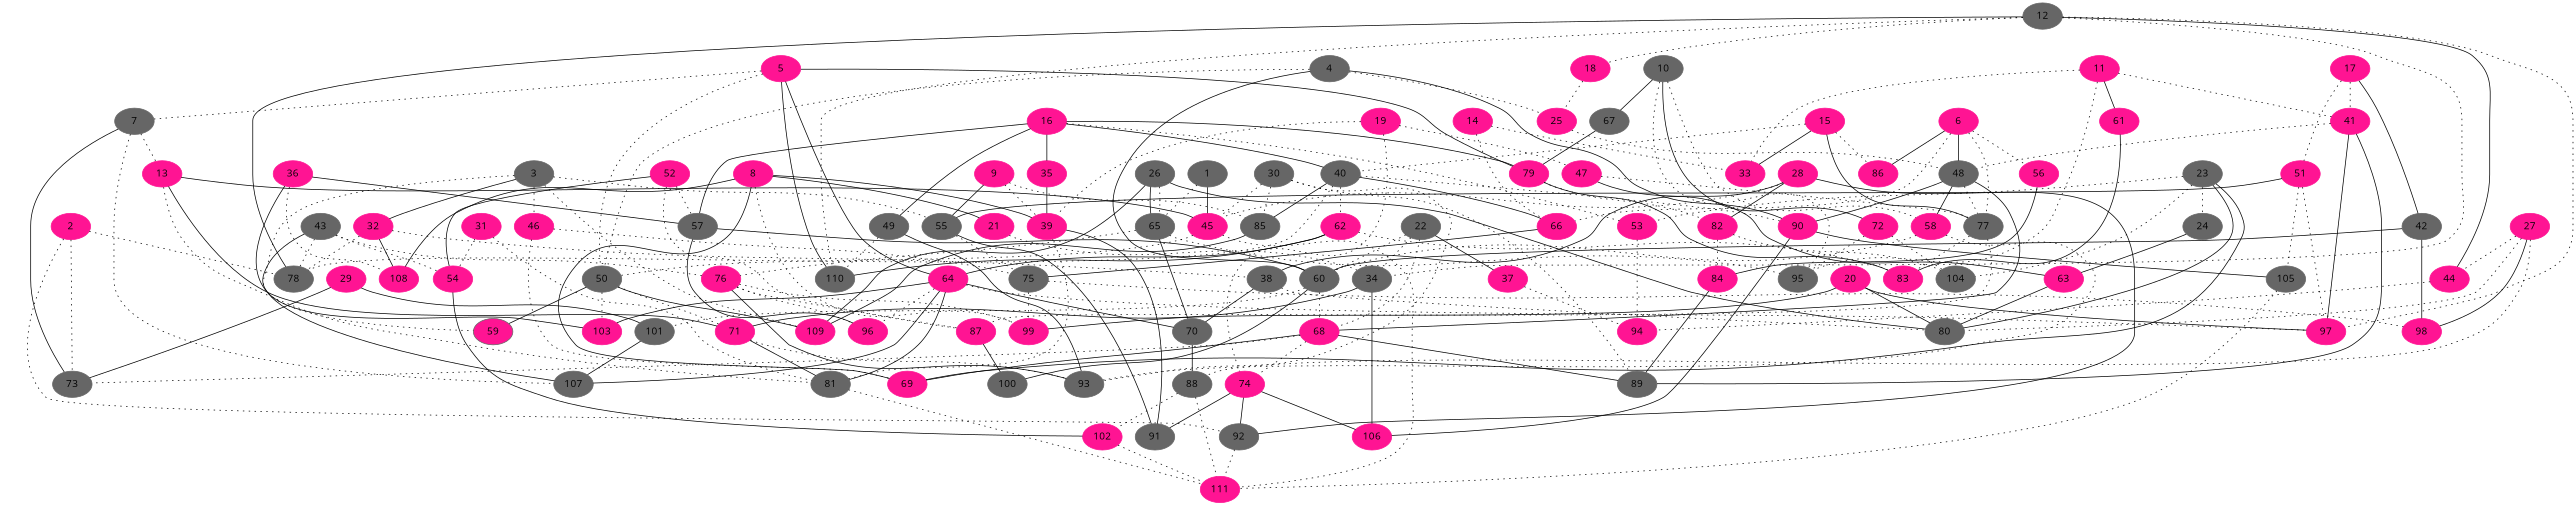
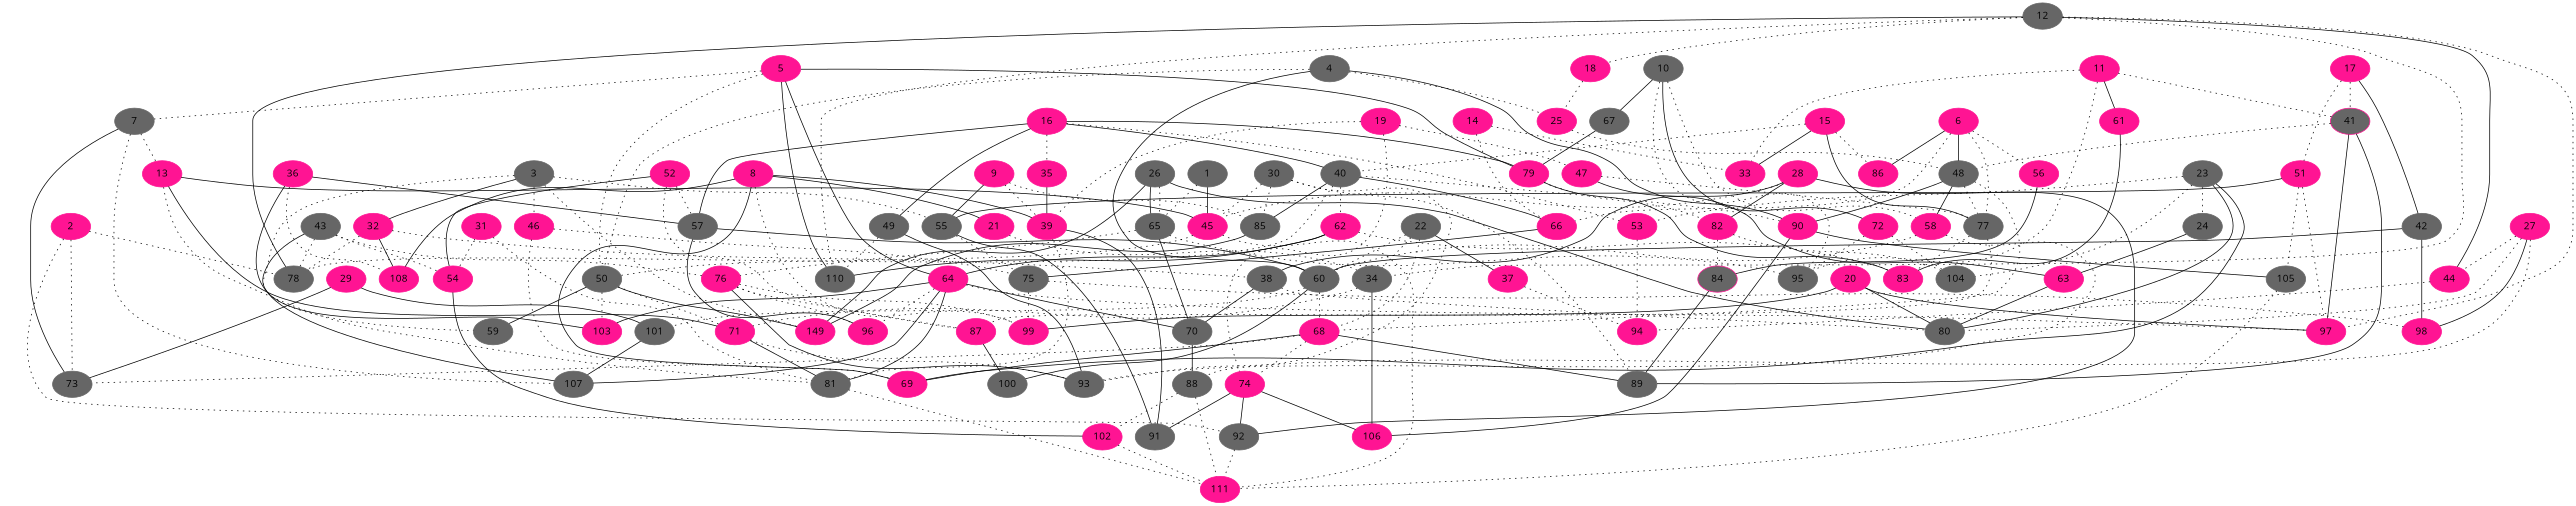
node "41": fillcolor deeppink -> gray40
edge "16" -- "35": style solid -> dotted
node "84": fillcolor deeppink -> gray40
edge "34" -- "71": style solid -> dotted
edge "48" -- "68": style solid -> dotted
node "59": fillcolor deeppink -> gray40
node "109": label "109" -> "149"
